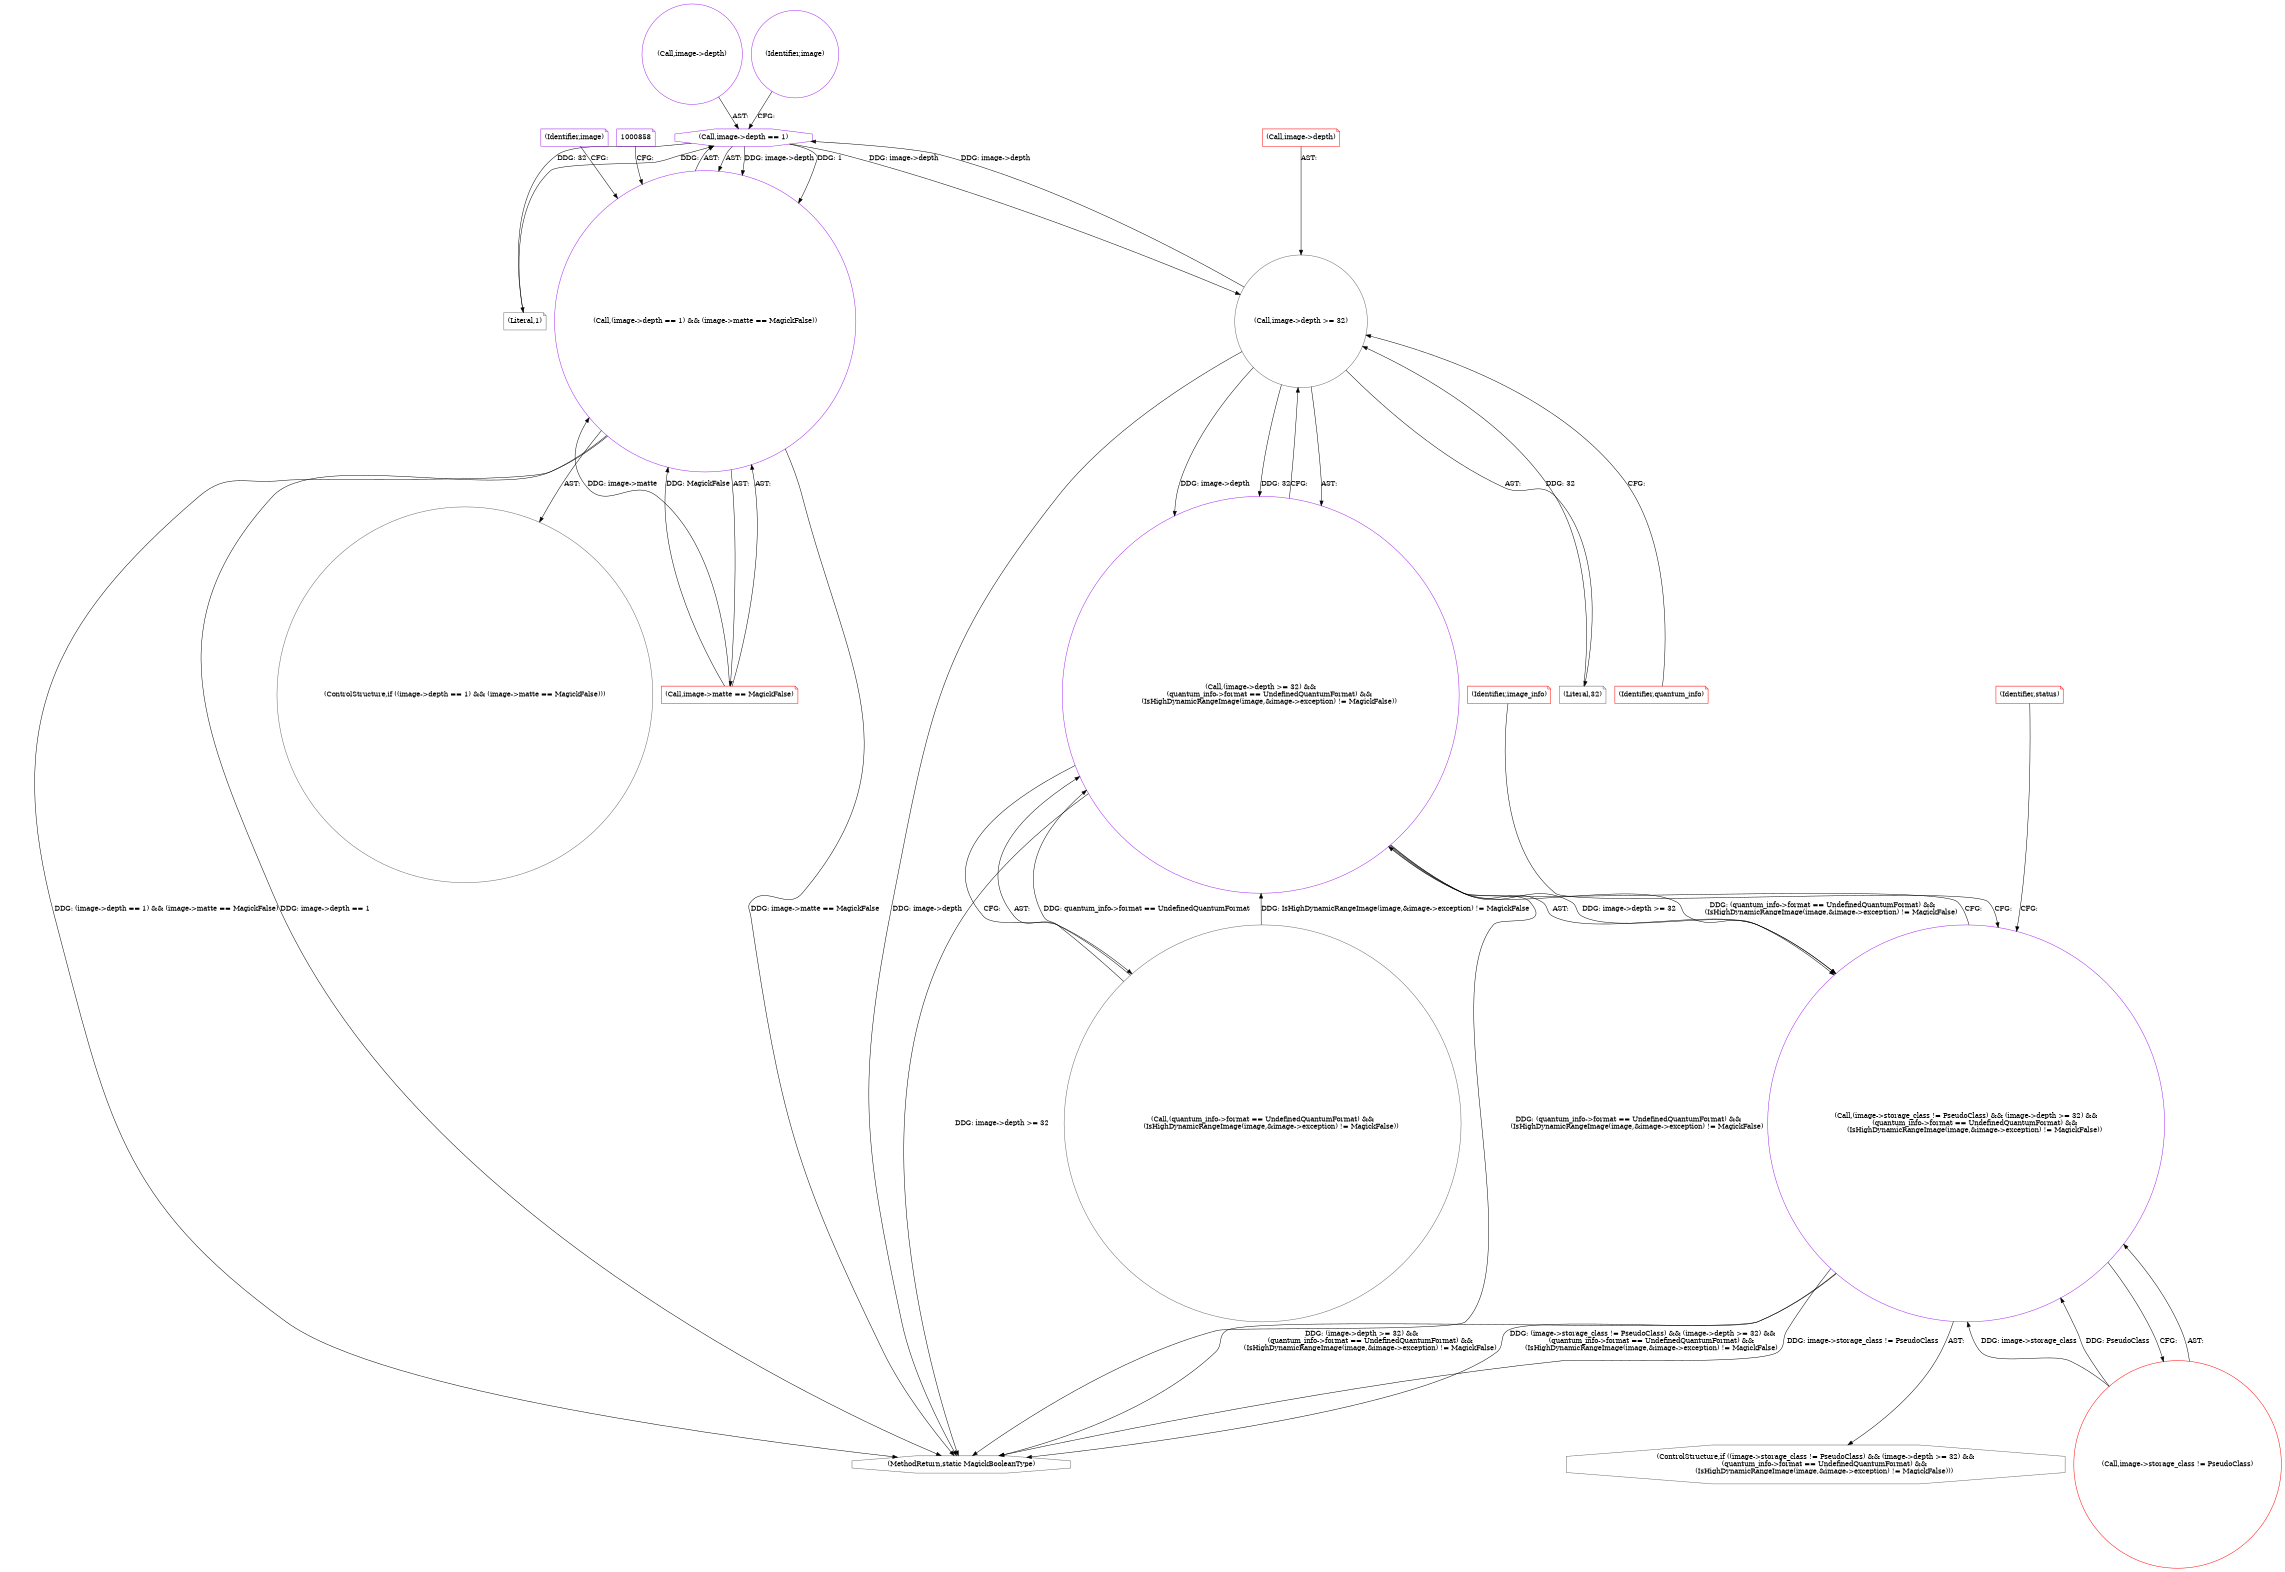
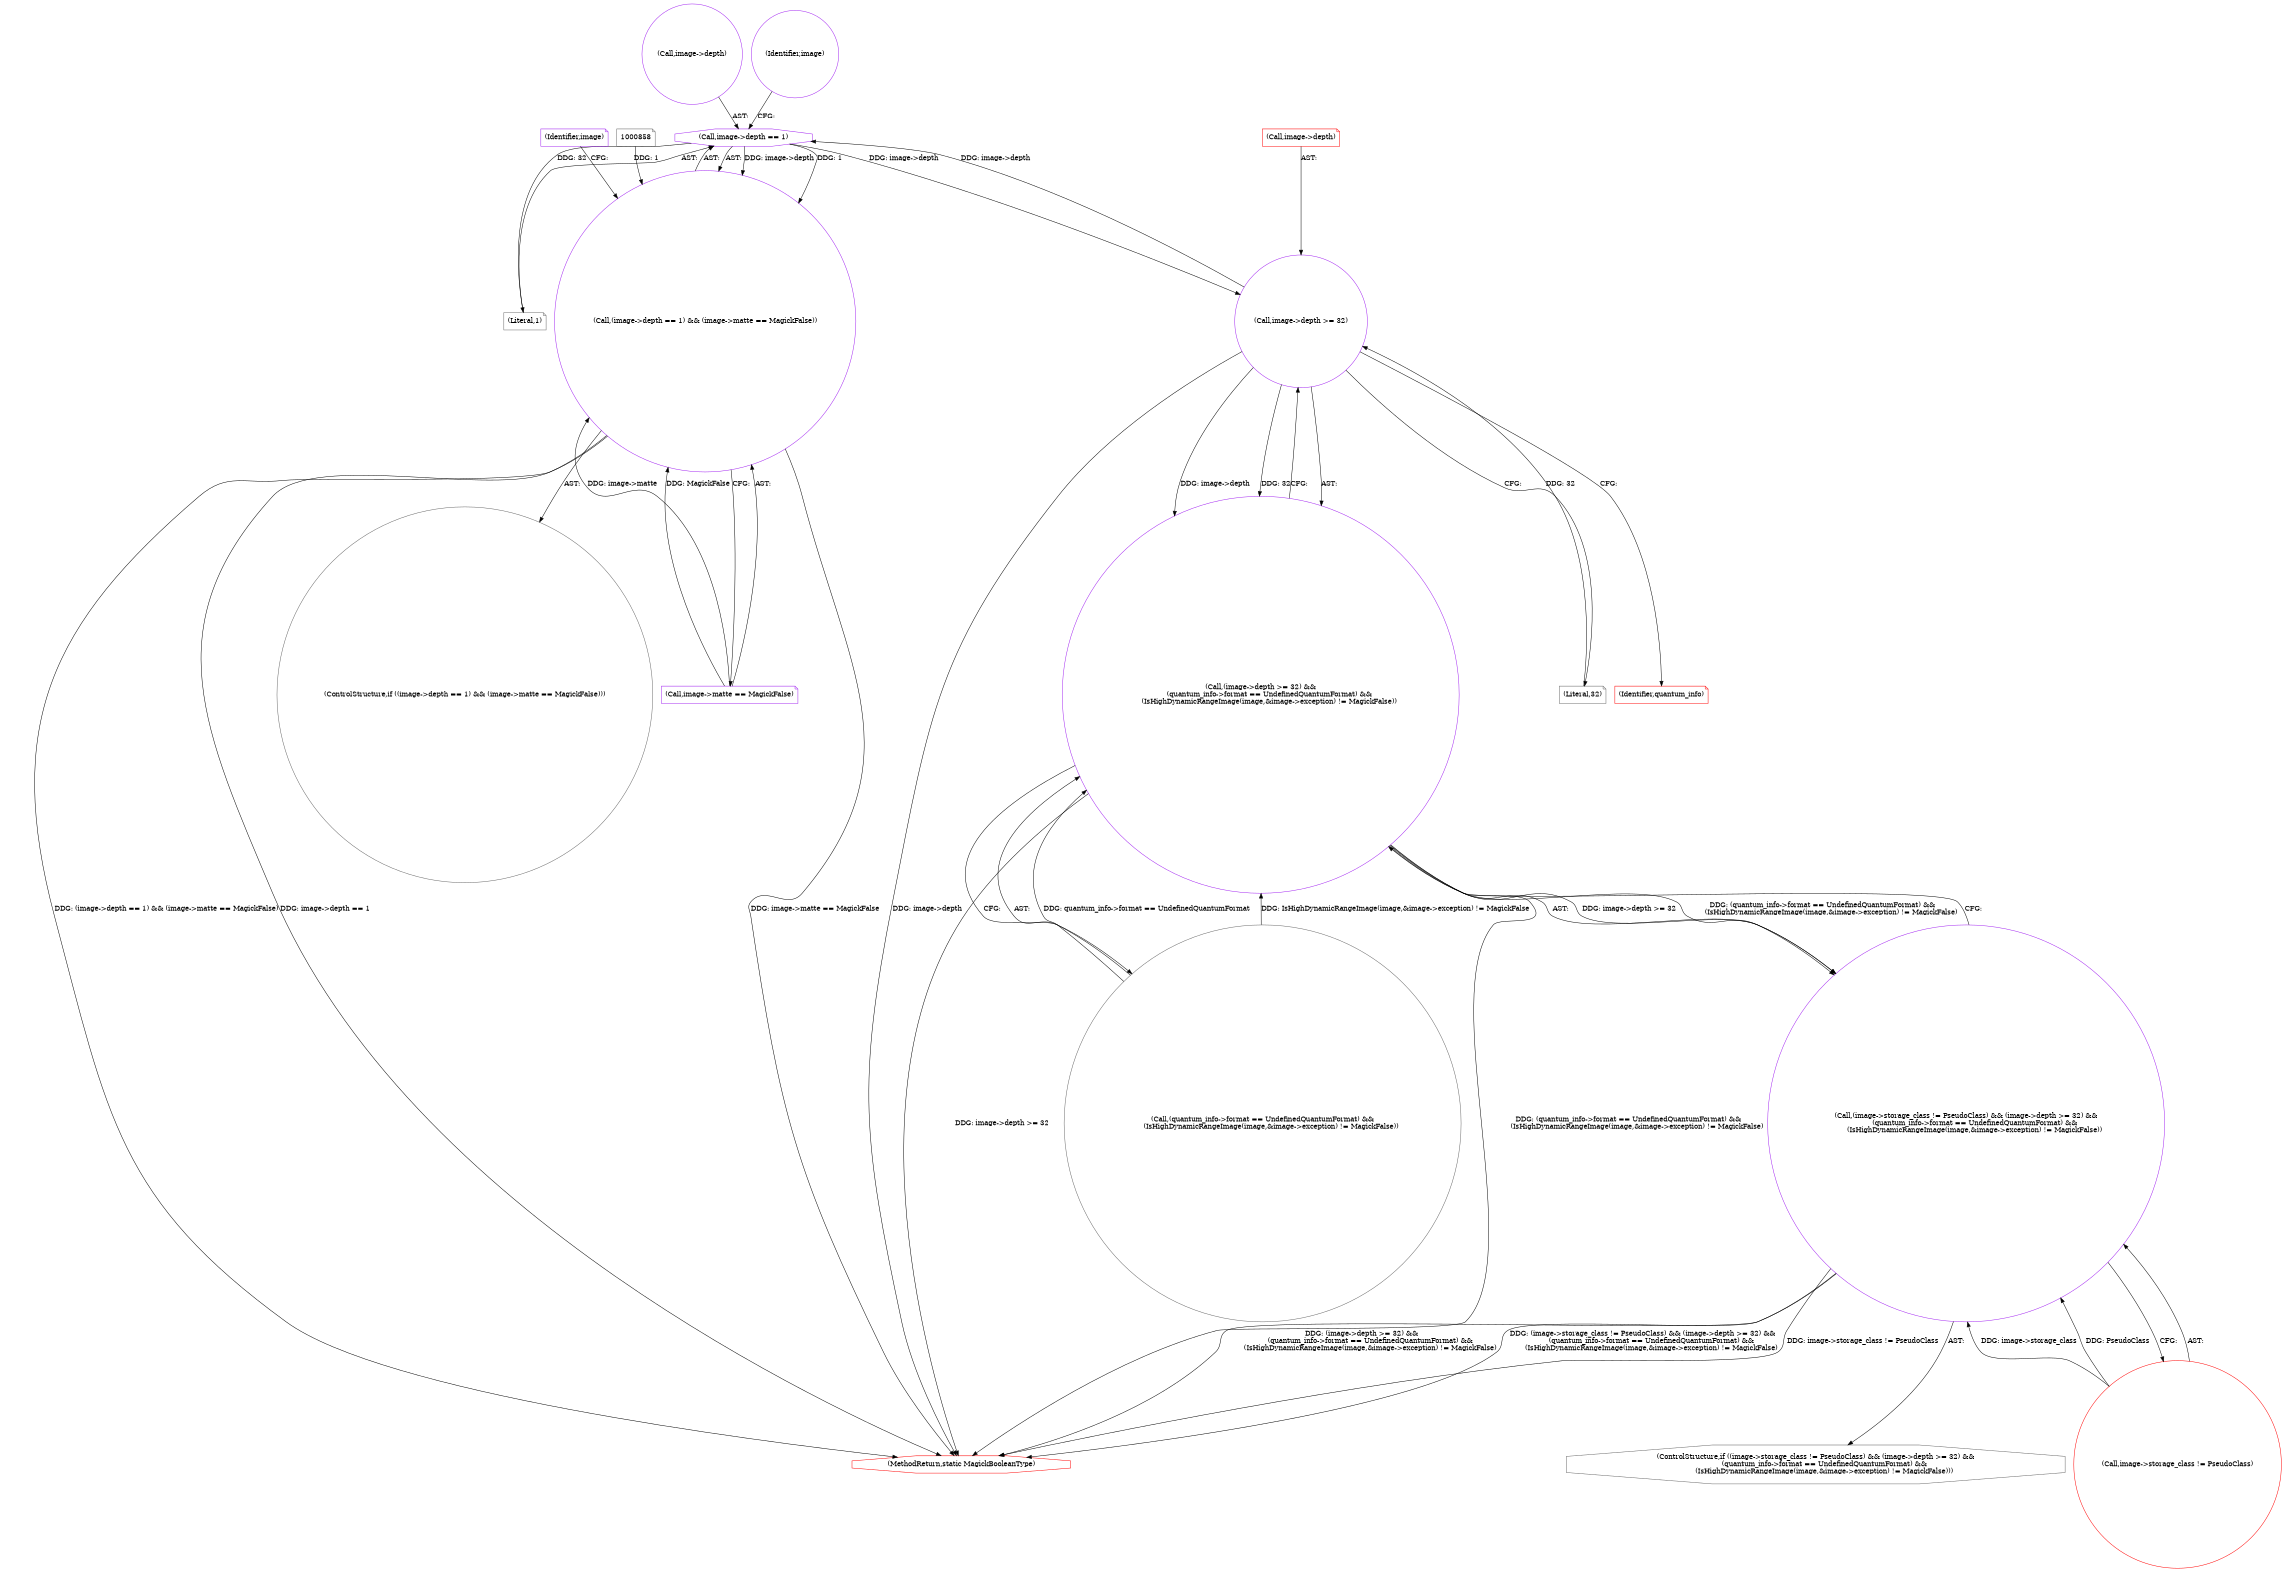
node "1000858": color purple -> gray40
edge "1000858" -> "(Call,(image->depth == 1) && (image->matte == MagickFalse))": label "CFG: " -> "DDG: 1"
edge "(Literal,1)" -> "(Call,image->depth == 1)": label "DDG: " -> "AST: "
node "(Call,image->depth >= 32)": color gray40 -> purple
edge "(Identifier,quantum_info)" -> "(Call,image->depth >= 32)": reversed
edge "(Call,(image->depth == 1) && (image->matte == MagickFalse))" -> "(Call,image->matte == MagickFalse)": label "AST: " -> "CFG: "
edge "(Call,image->depth >= 32)" -> "(Literal,32)": label "AST: " -> "CFG: "
node "(Call,image->matte == MagickFalse)": color red -> purple
node "(Identifier,image_info)": removed
node "(Identifier,status)": removed
node "(MethodReturn,static MagickBooleanType)": color gray40 -> red
